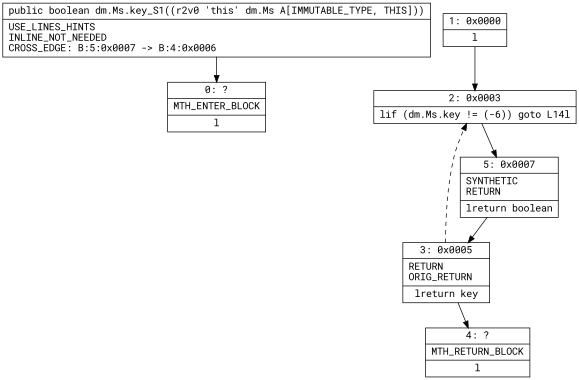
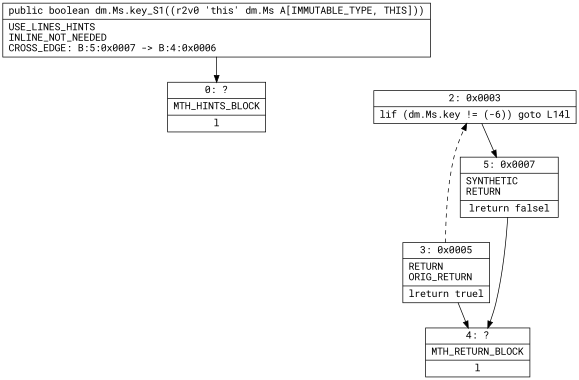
node "1: 0x0000": removed
node "0: ?": text "MTH_ENTER_BLOCK" -> "MTH_HINTS_BLOCK"
node "5: 0x0007": text "lreturn boolean" -> "lreturn falsel"
edge "5: 0x0007" -> "3: 0x0005": now "5: 0x0007" -> "4: ?"
node "3: 0x0005": text "lreturn key" -> "lreturn truel"
